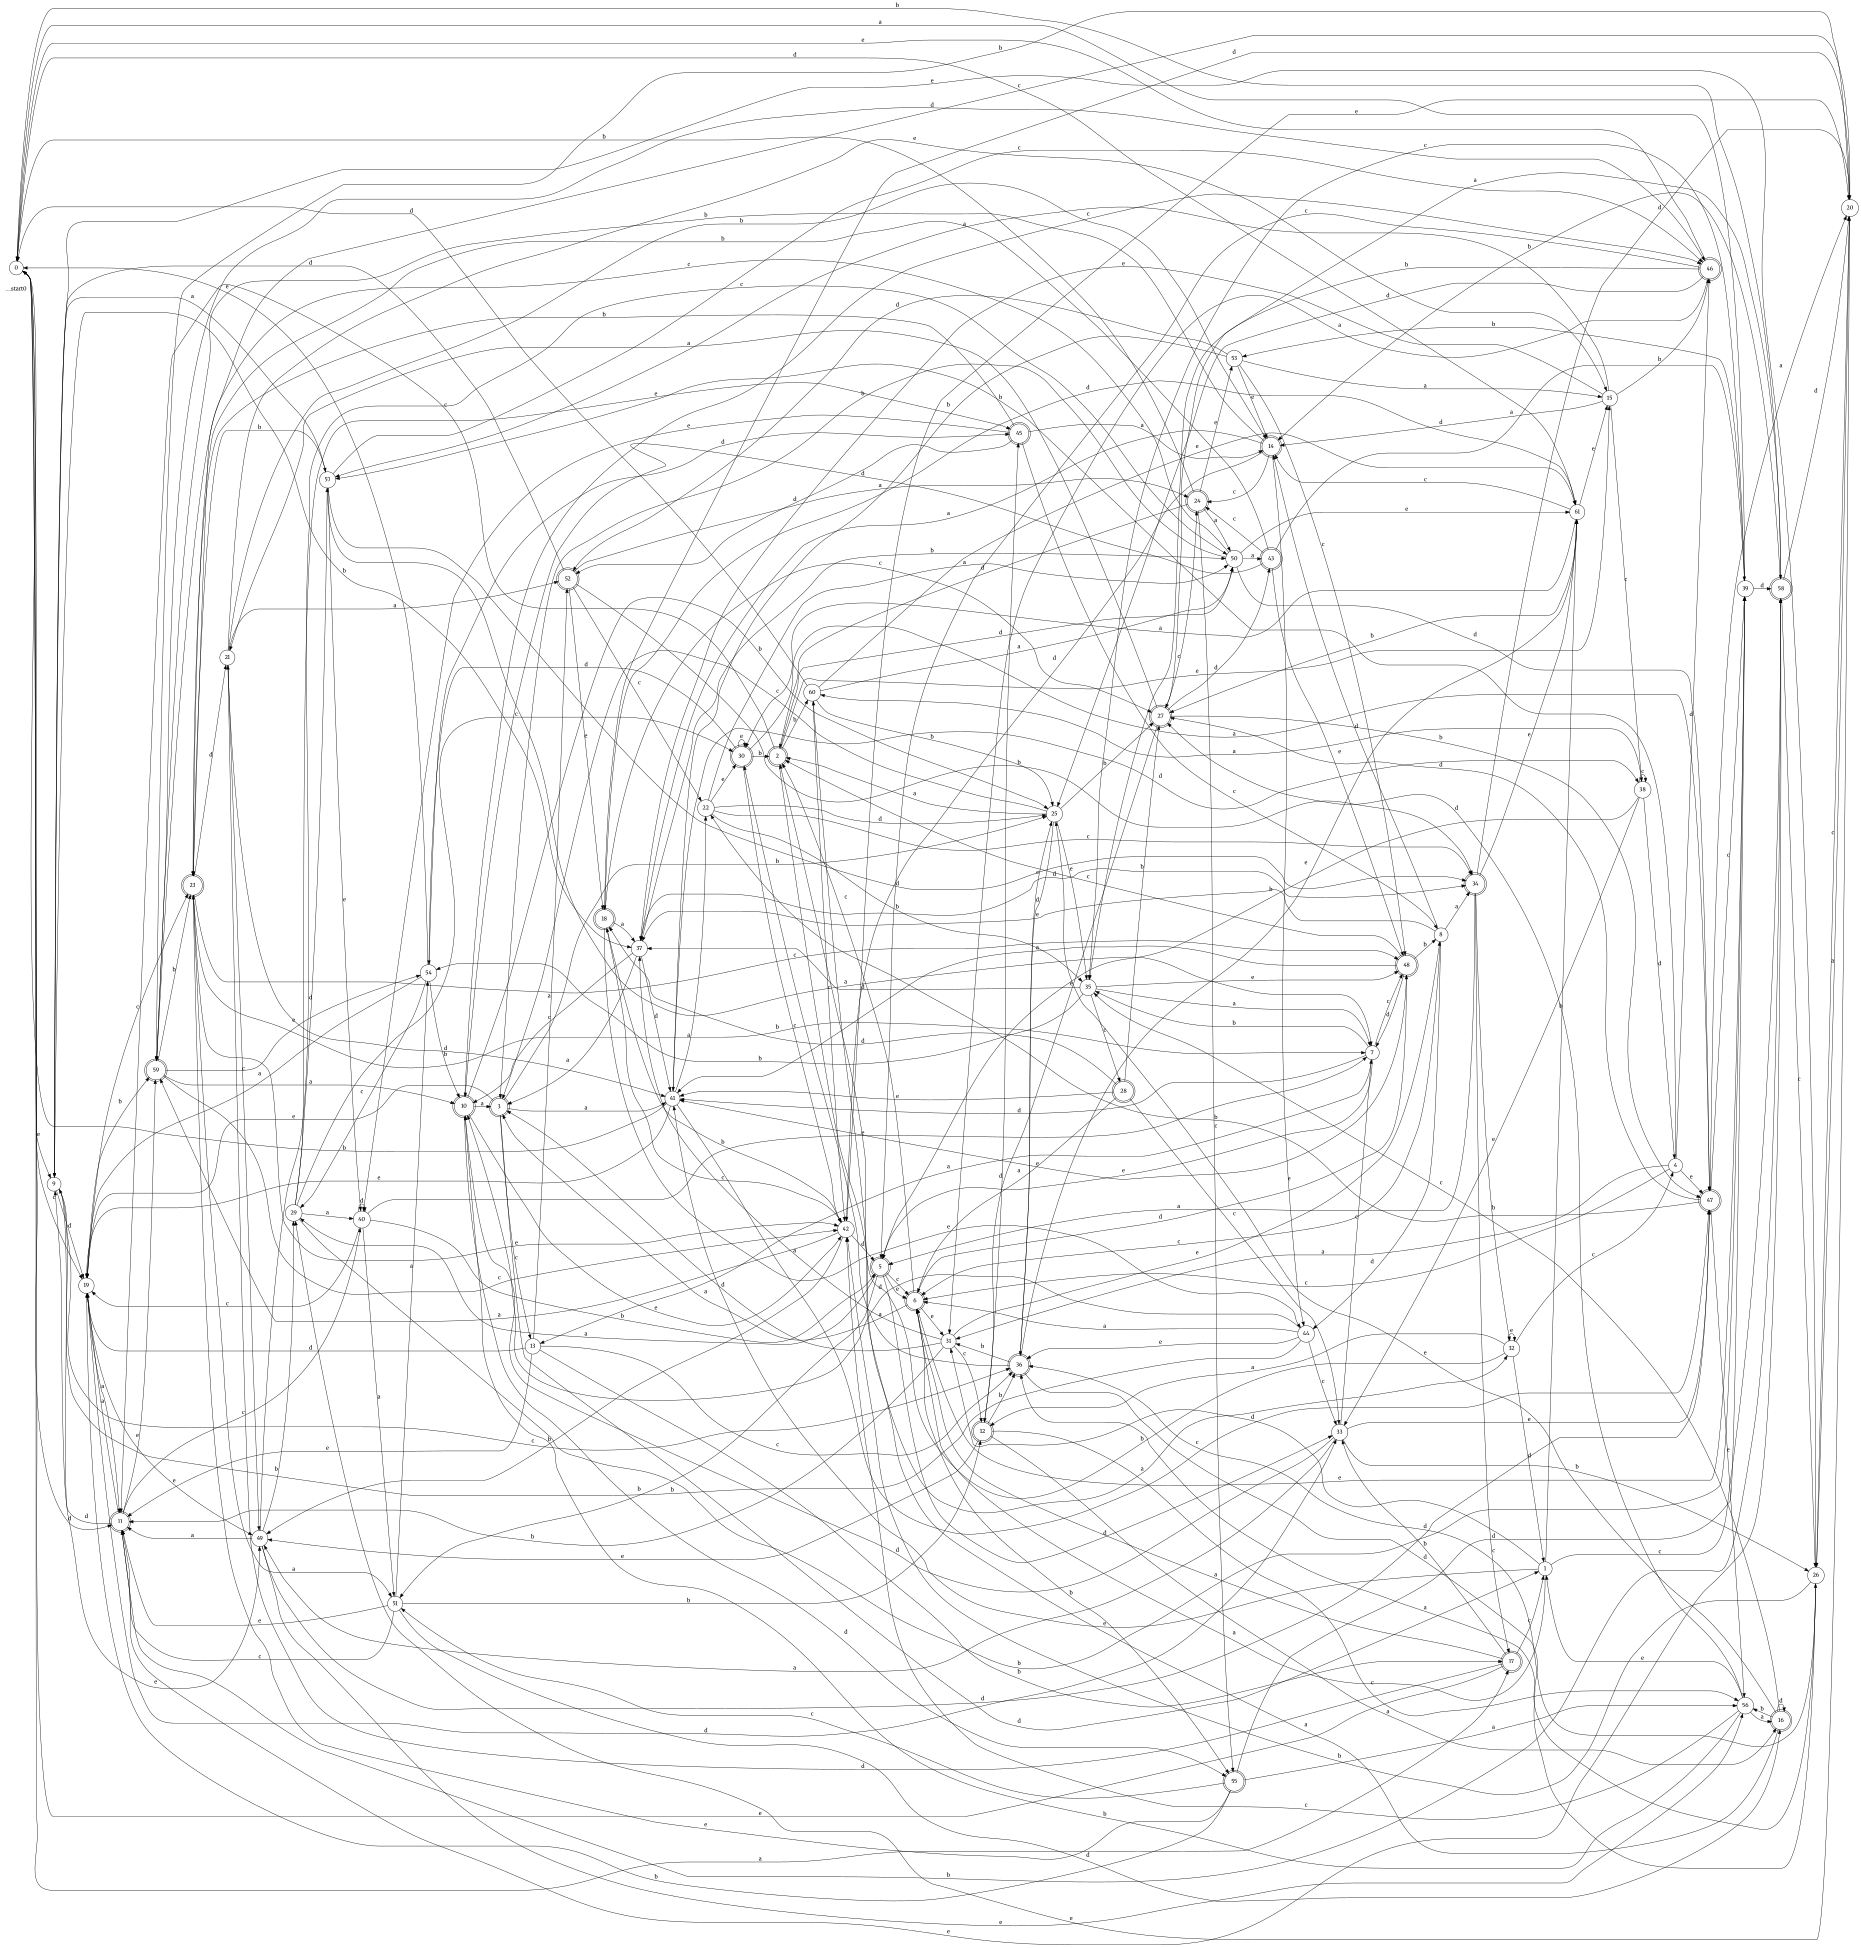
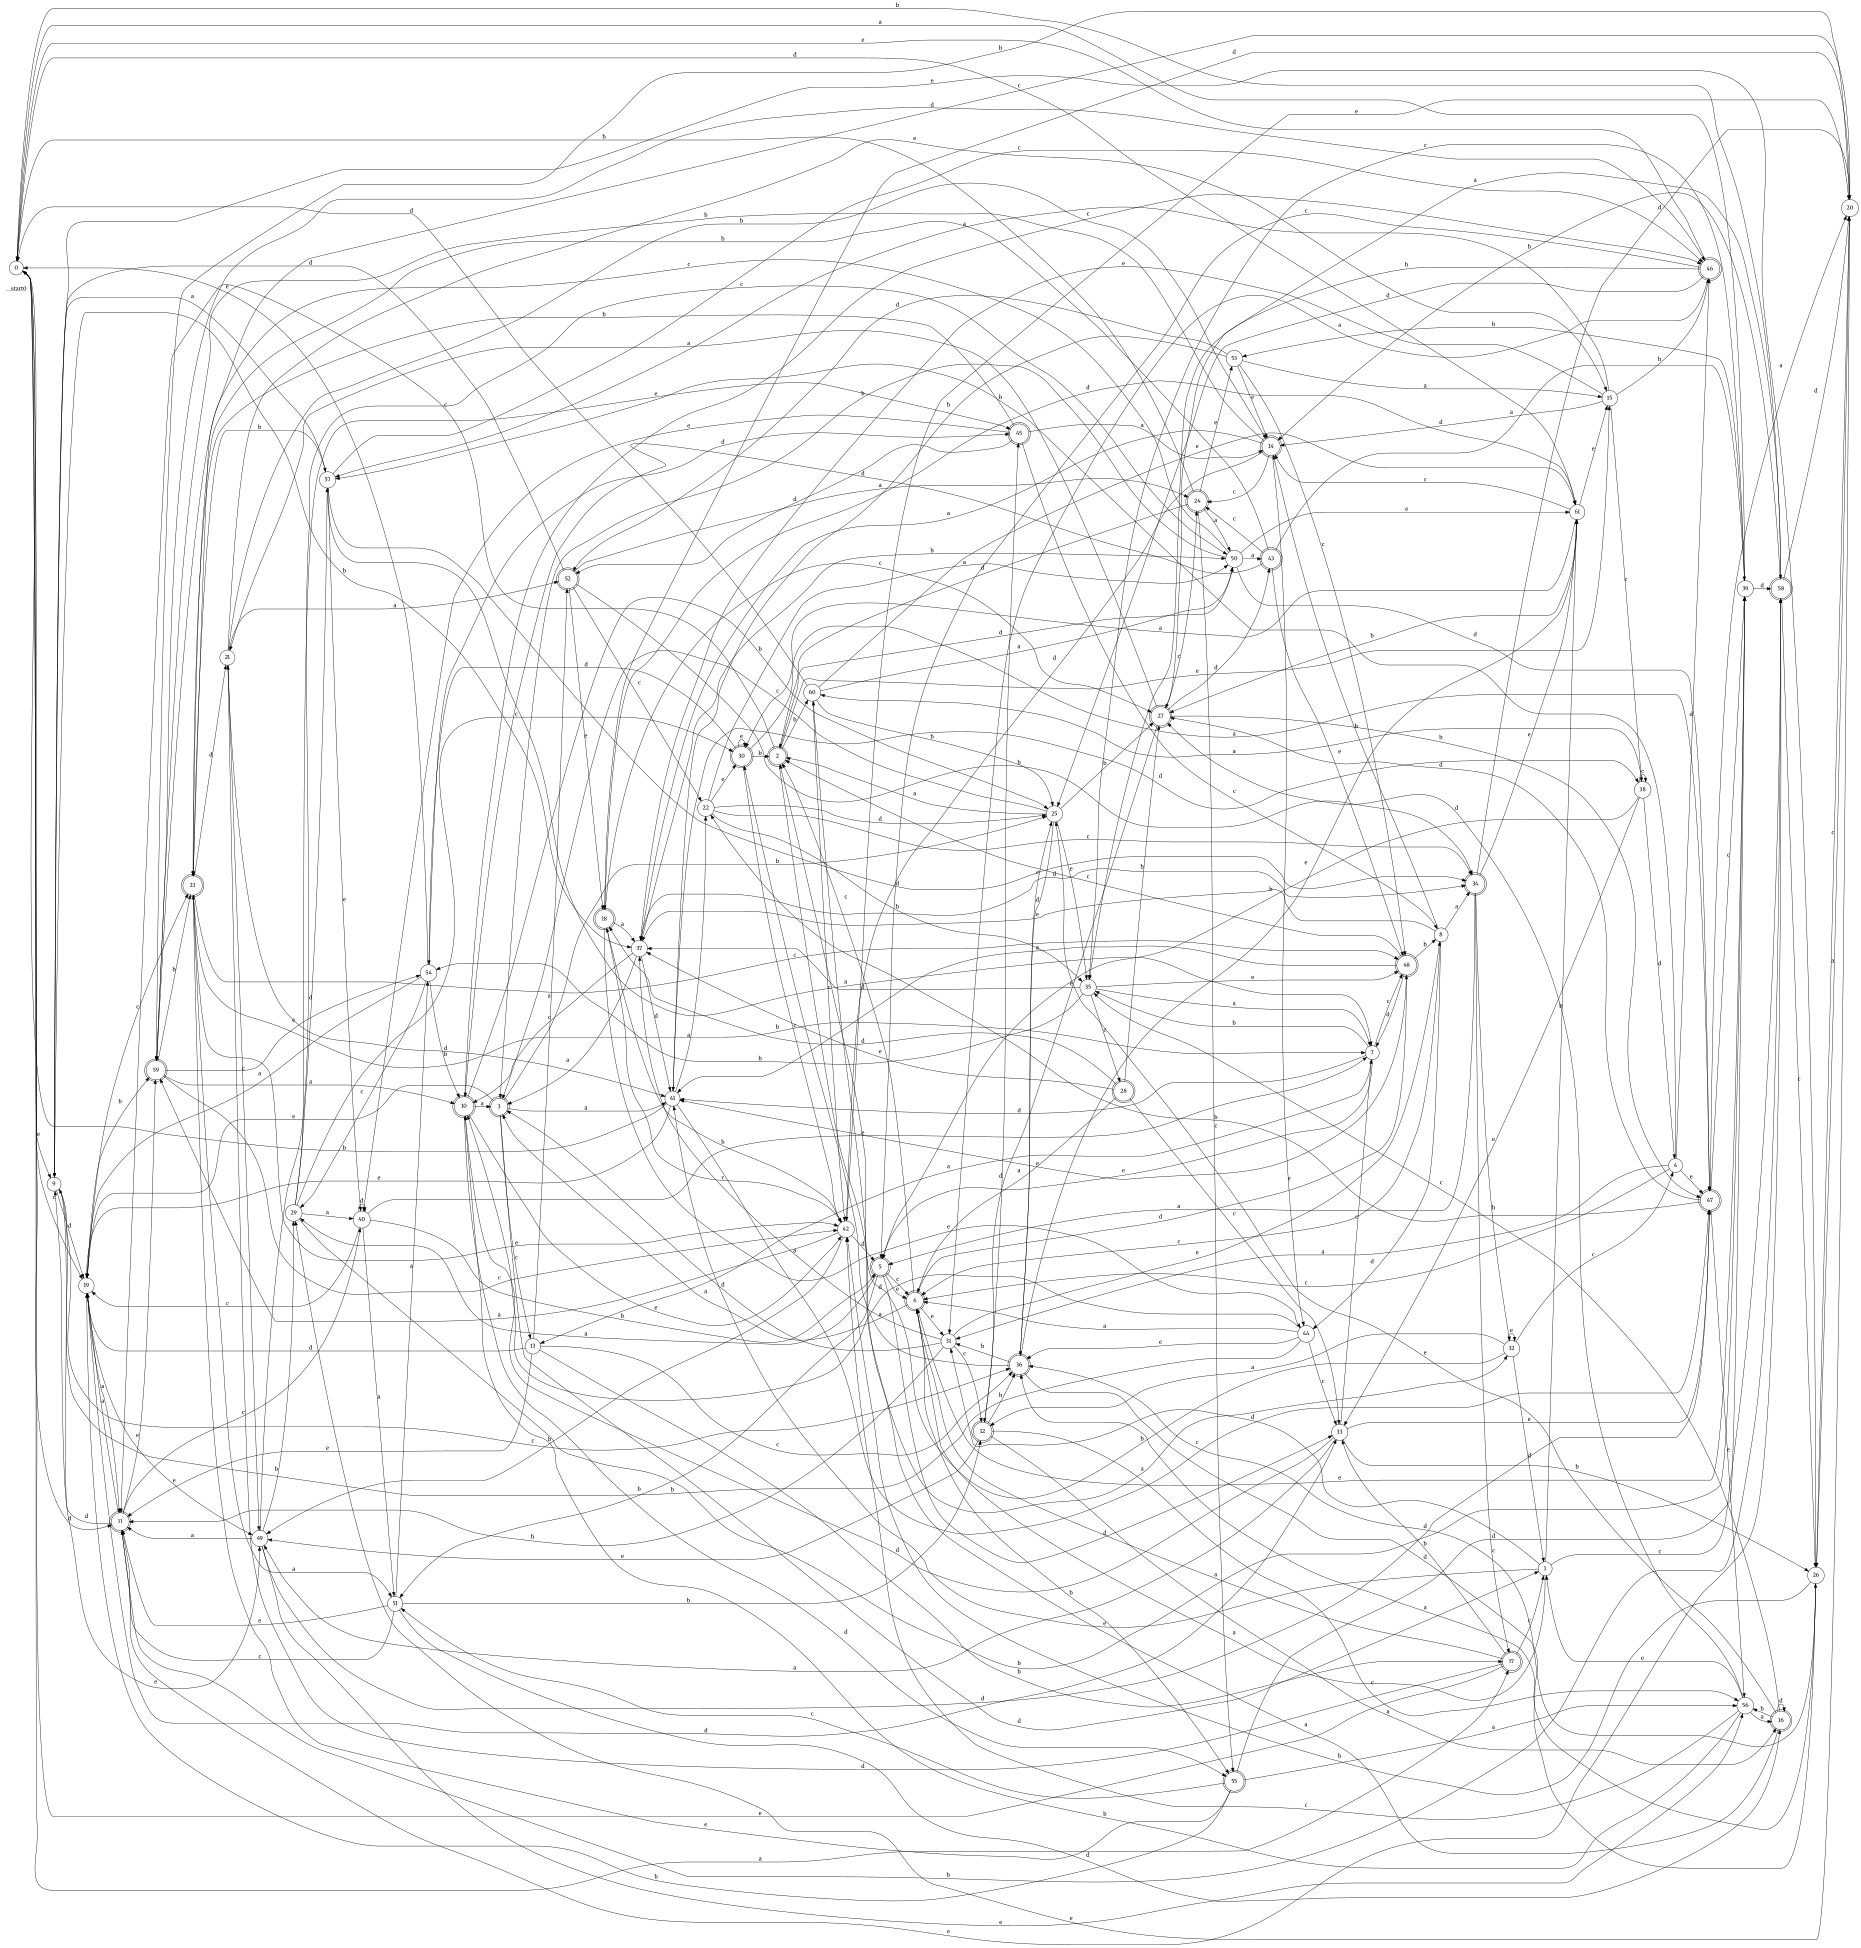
edge "8" -> "14": label "d" -> "b"
edge "28" -> "41": now "28" -> "37"
